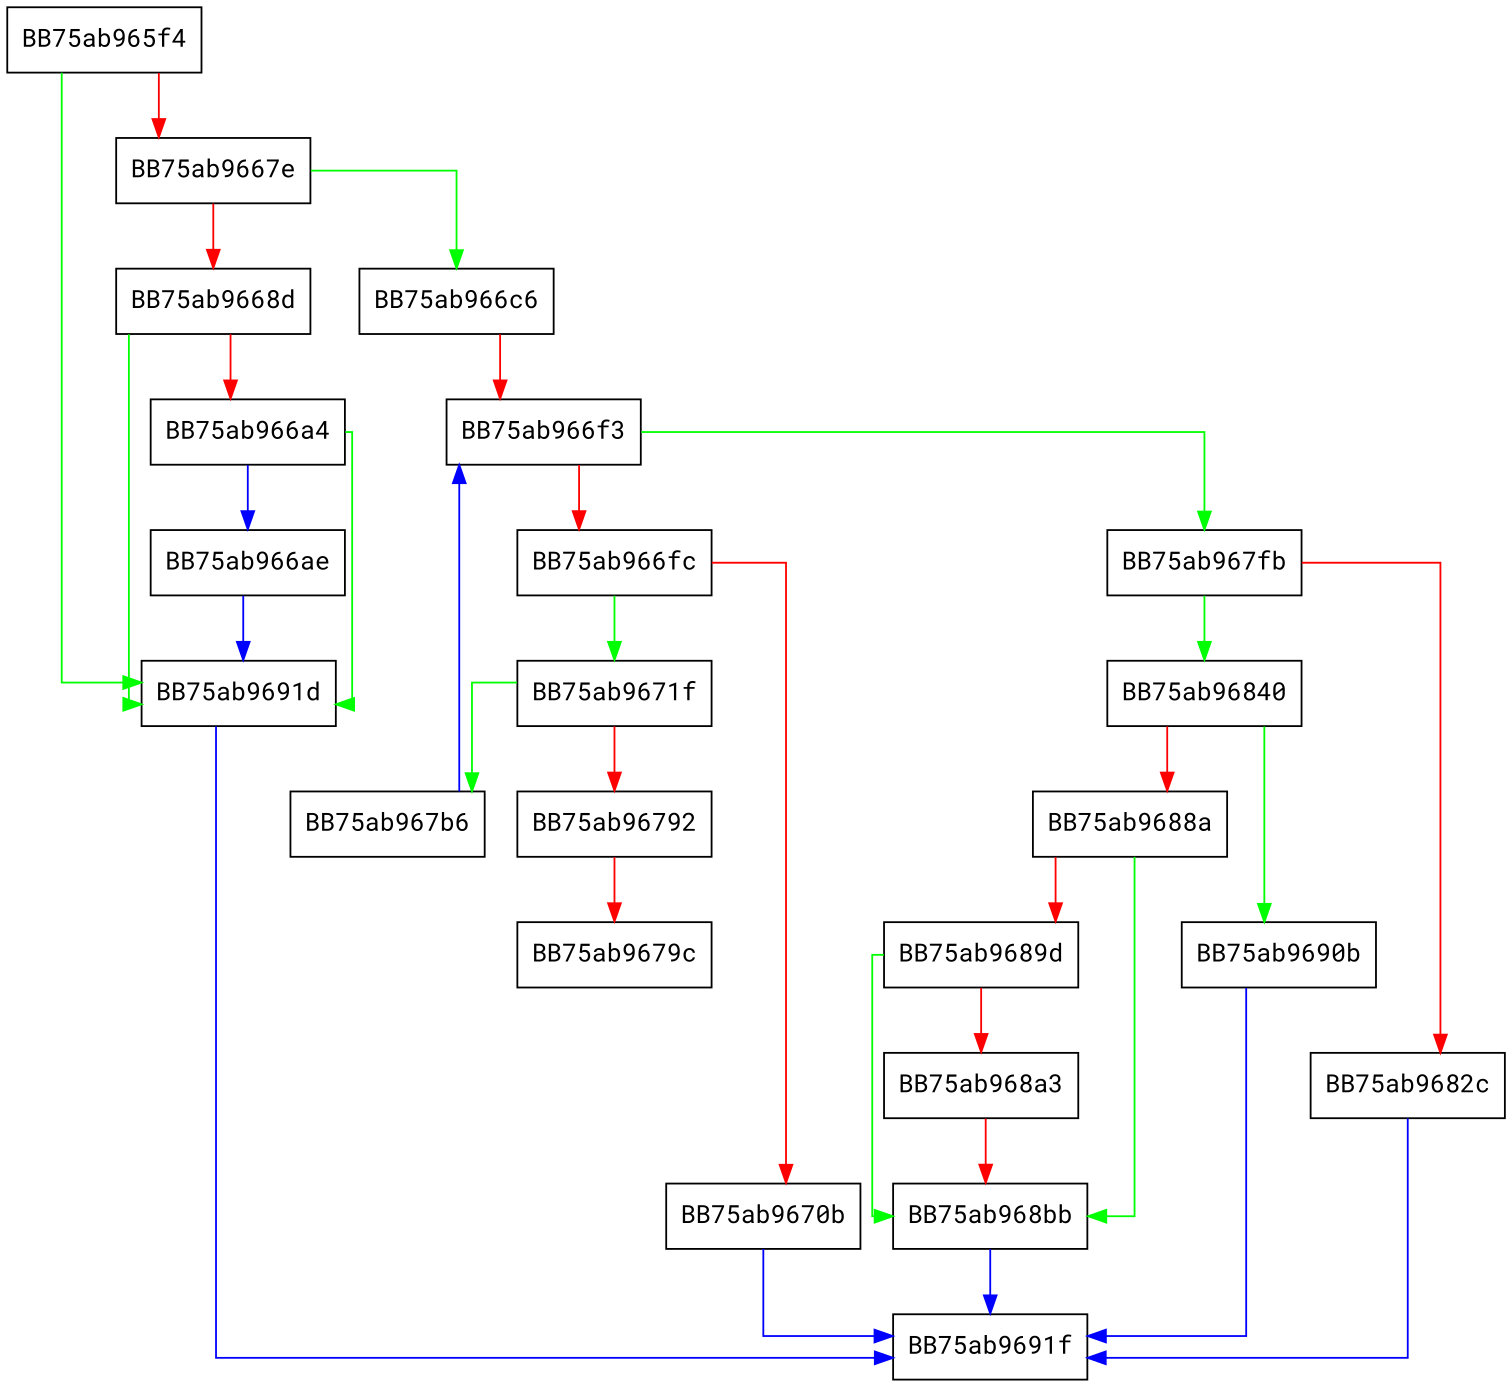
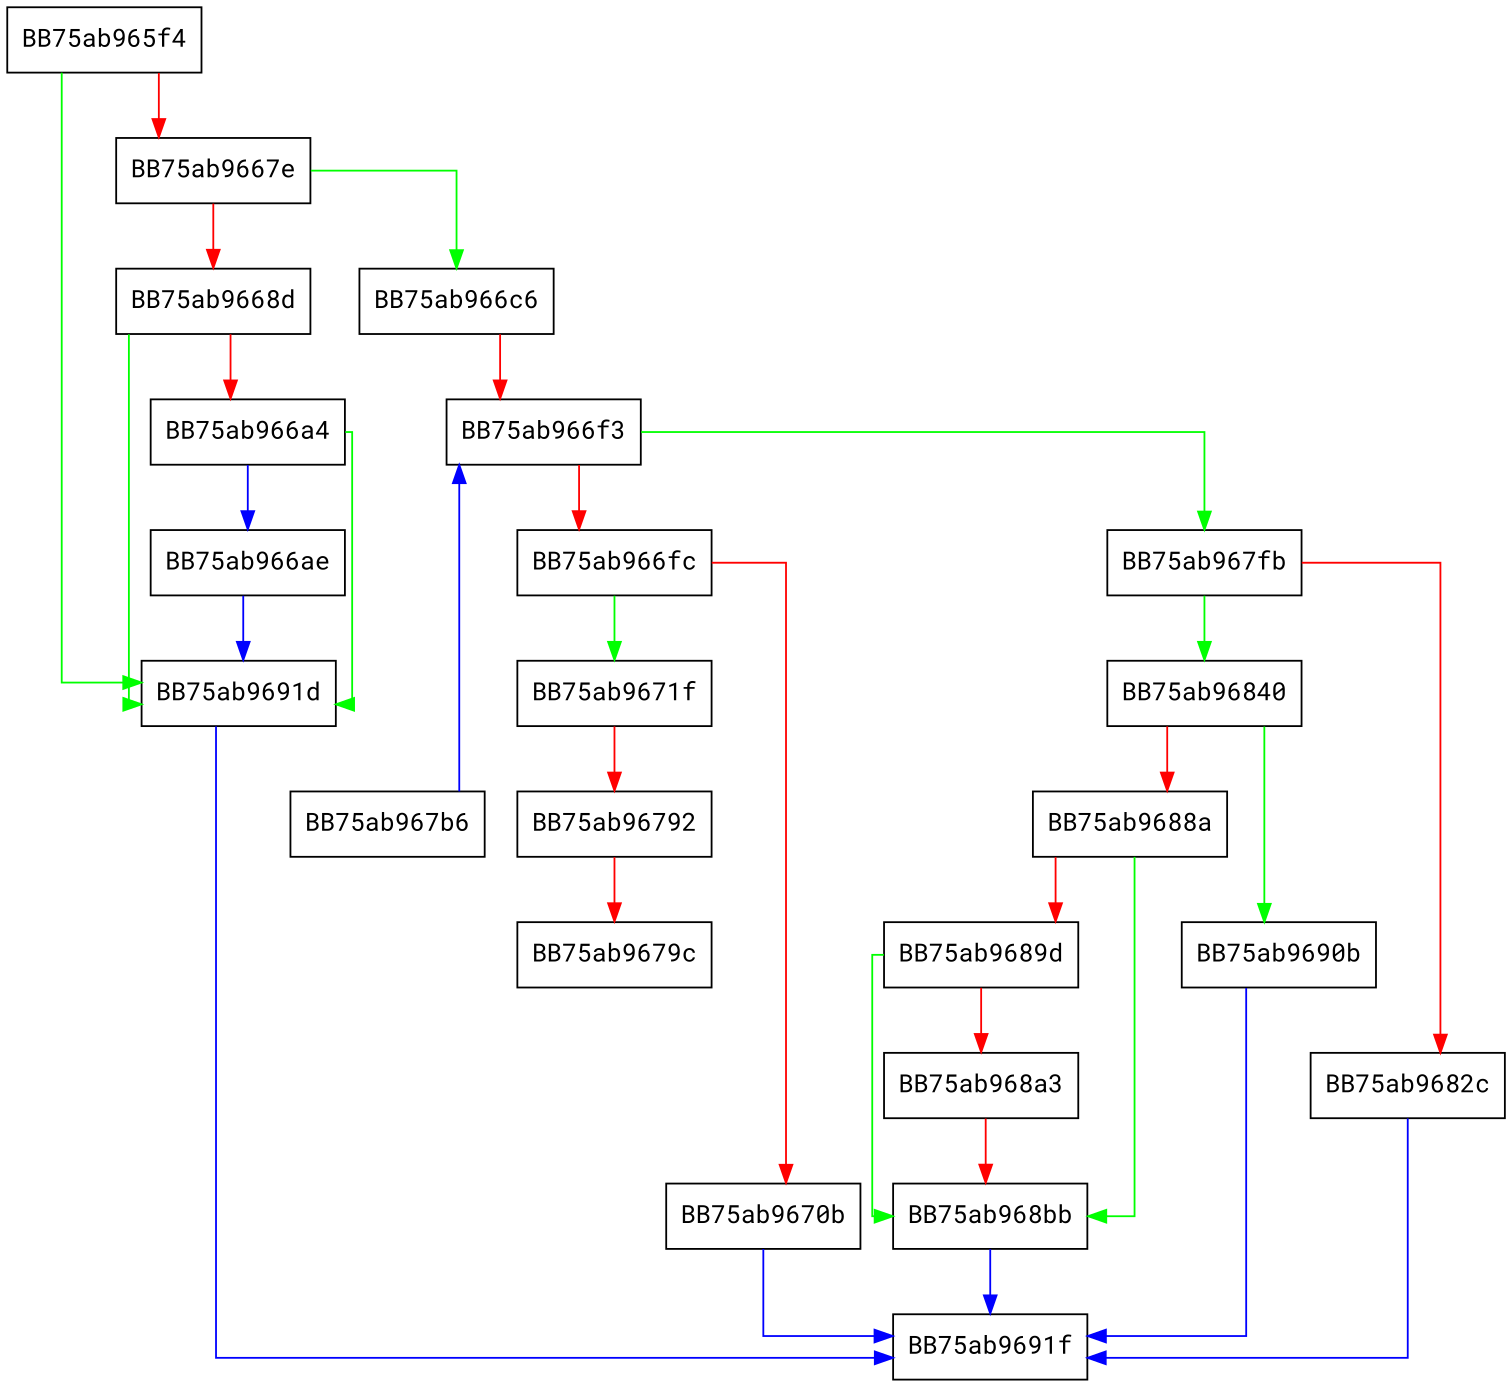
edge "BB75ab9671f" -> "BB75ab967b6": removed
